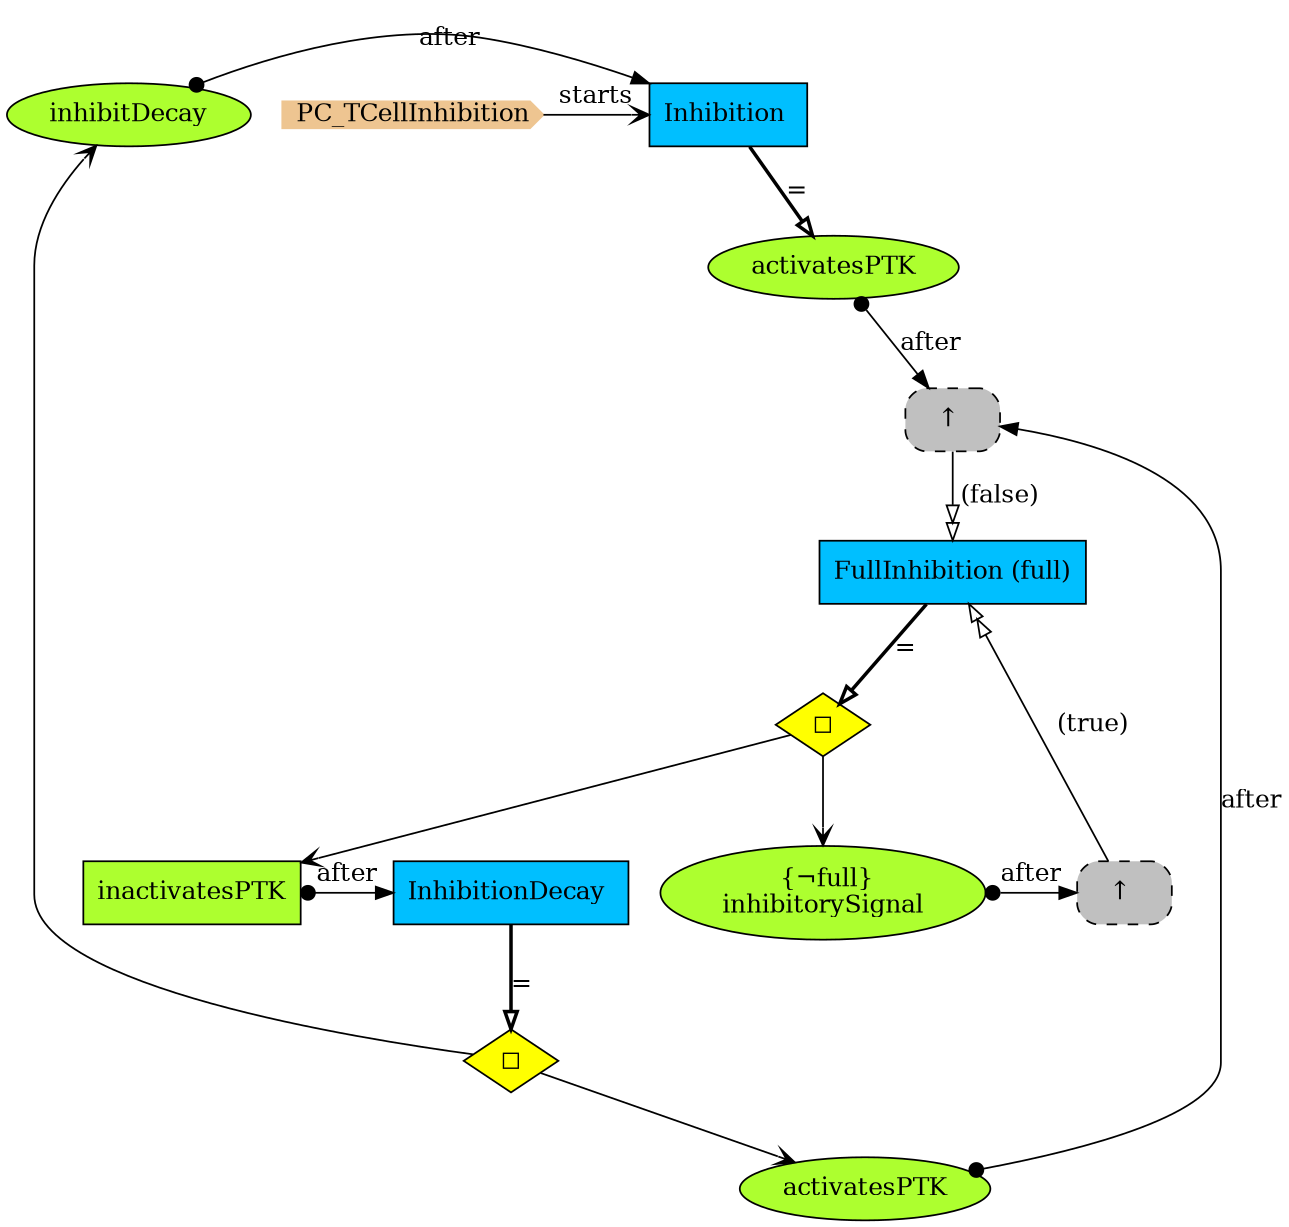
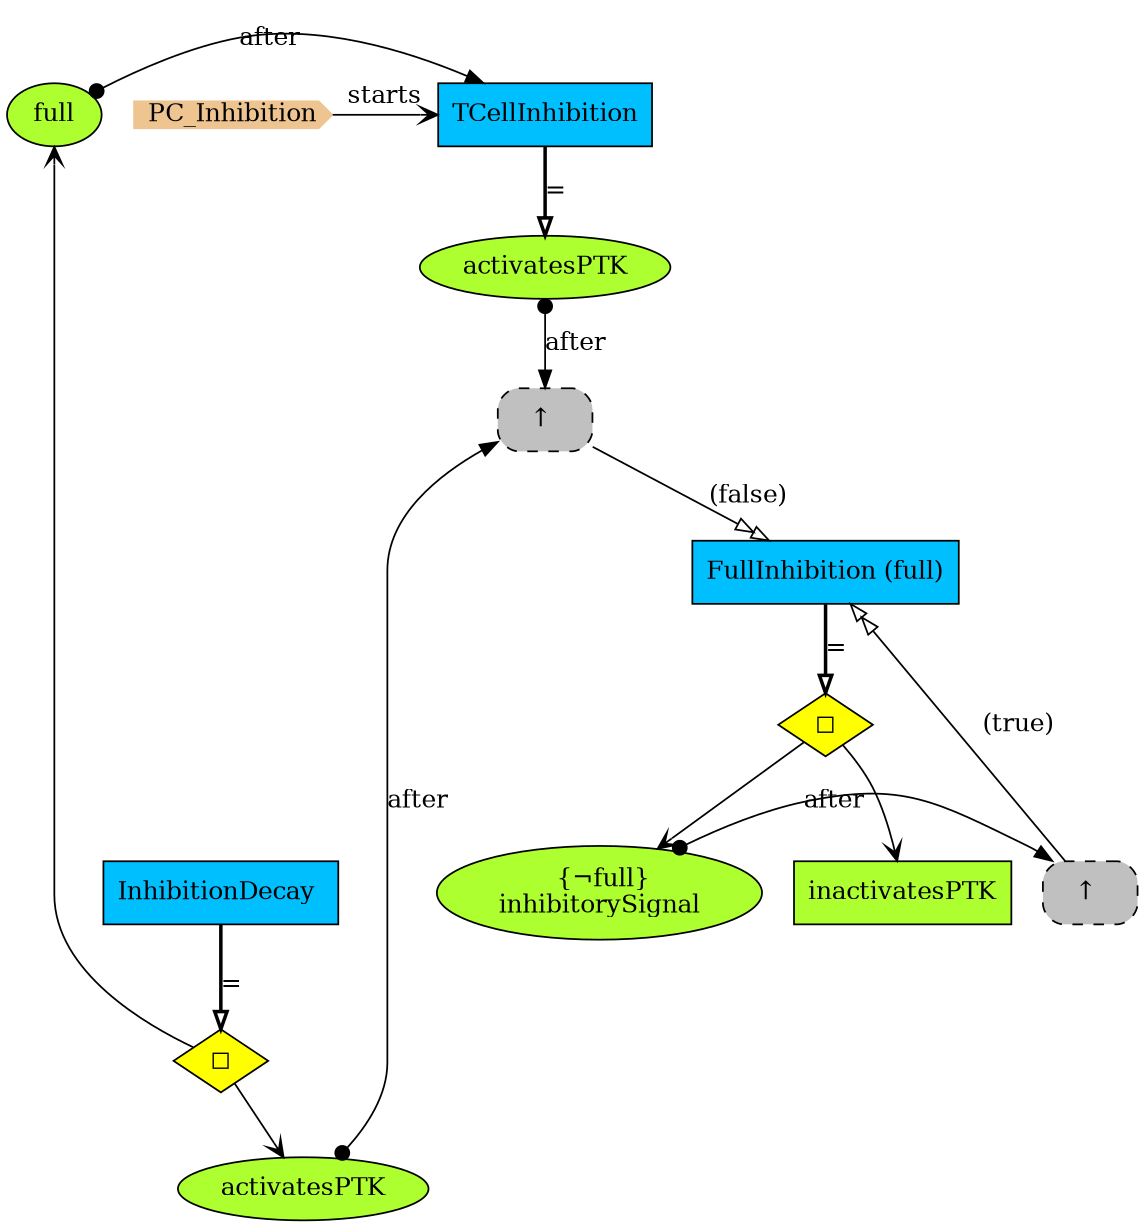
node "inhibitDecay": label "inhibitDecay" -> "full"
node "PC_TCellInhibition": label "PC_TCellInhibition" -> "PC_Inhibition"
node "Inhibition": label "Inhibition" -> "TCellInhibition"
edge "inactivatesPTK" -- "InhibitionDecay": removed, label "after"
